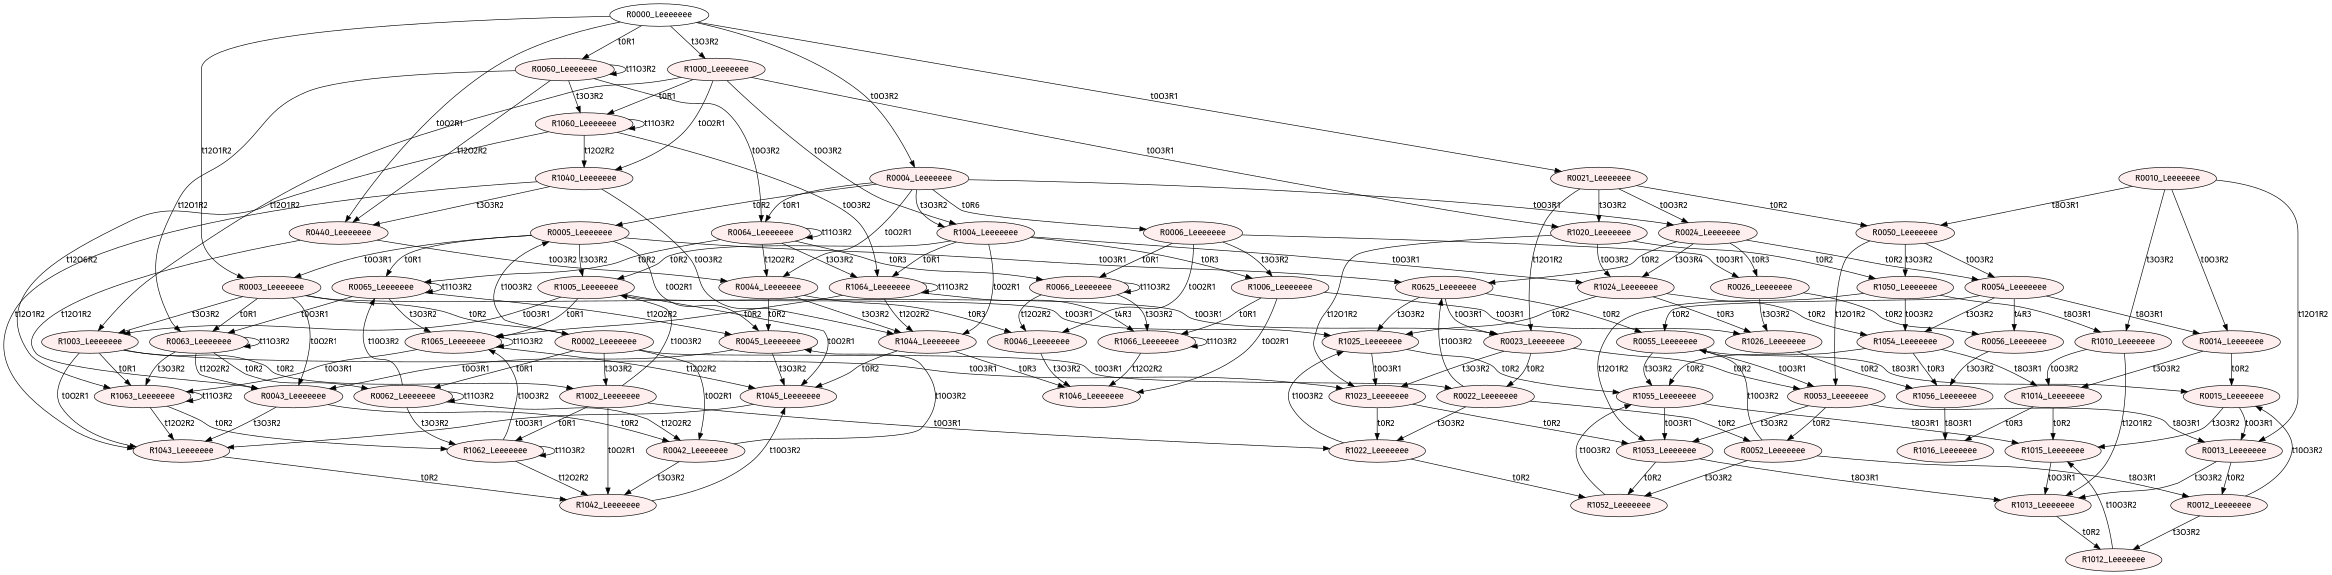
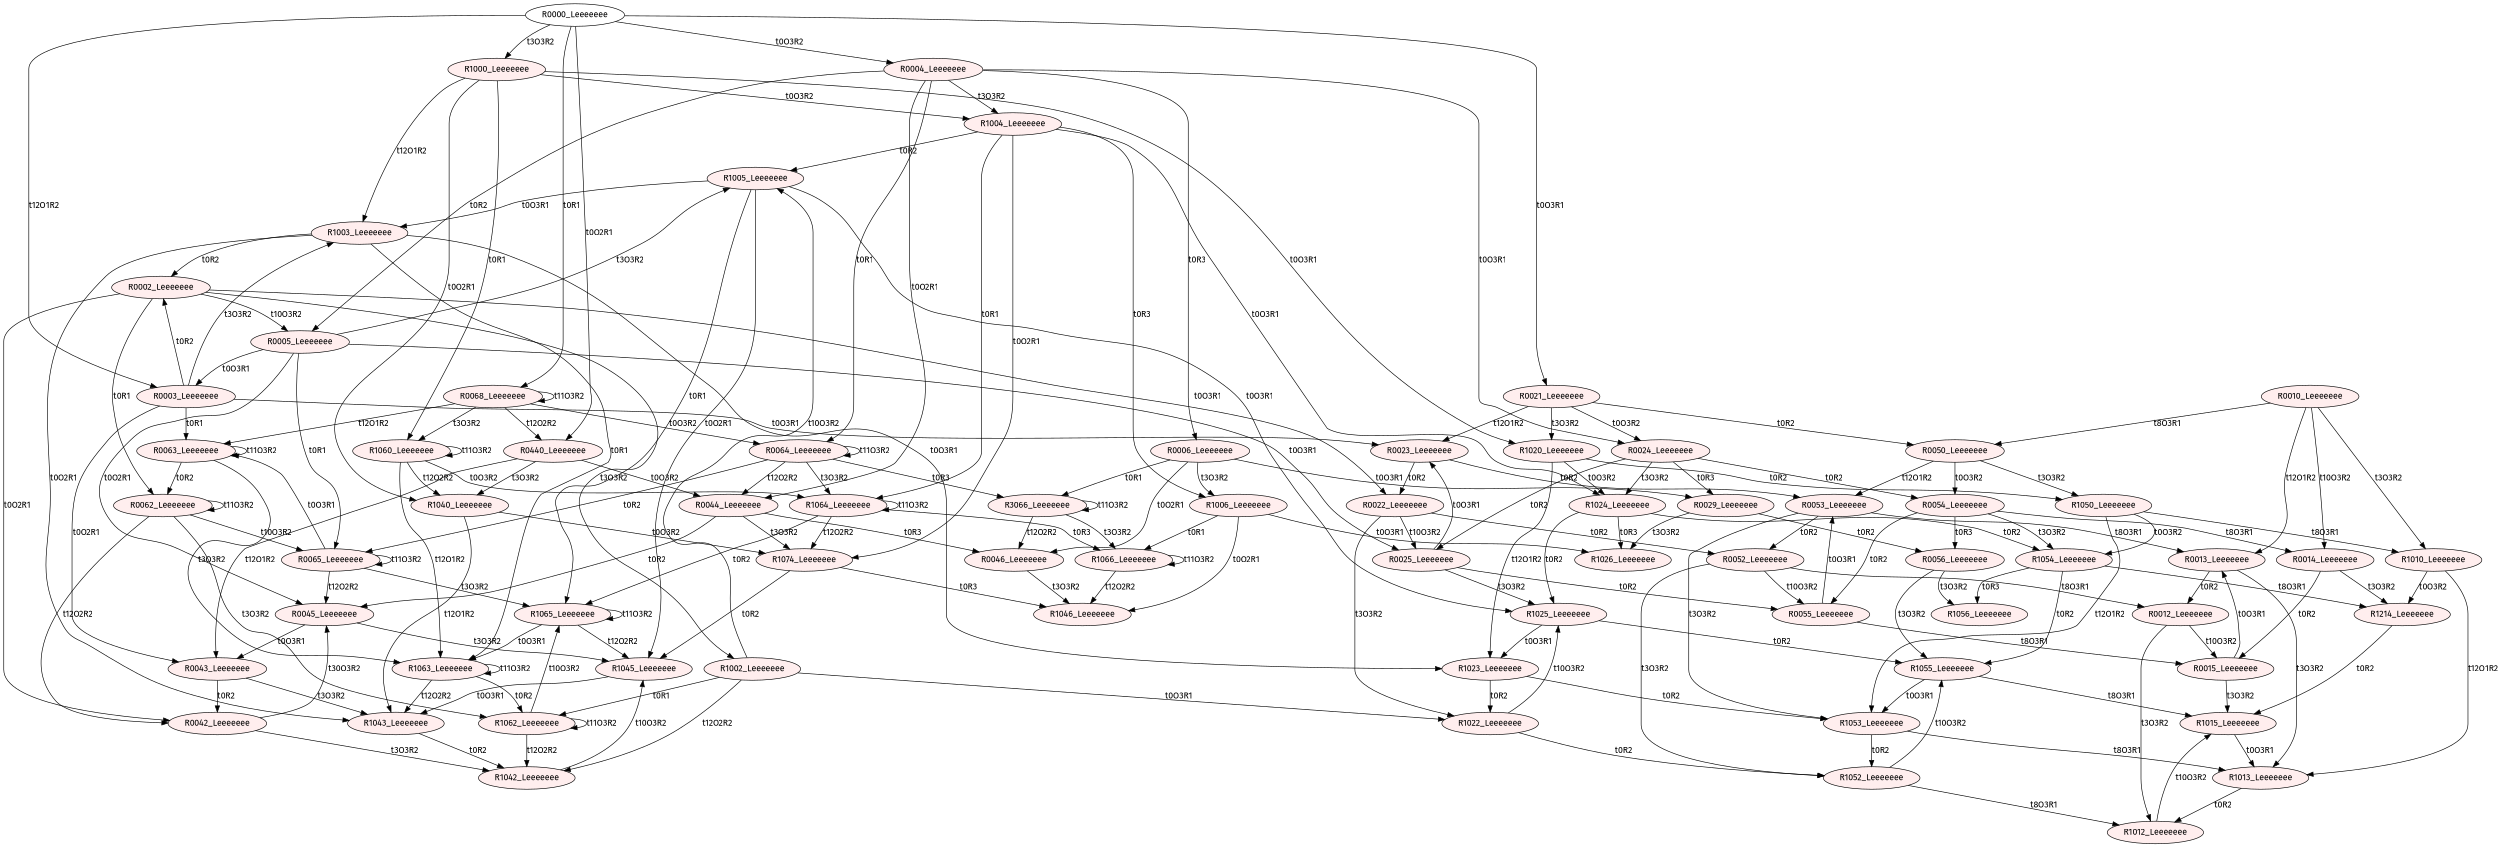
node "R0060_Leeeeeee": label "R0060_Leeeeeee" -> "R0068_Leeeeeee"
edge "R1040_Leeeeeee" -> "R0440_Leeeeeee": reversed
edge "R0004_Leeeeeee" -> "R0006_Leeeeeee": label "t0R6" -> "t0R3"
edge "R1060_Leeeeeee" -> "R1063_Leeeeeee": label "t12O6R2" -> "t12O1R2"
edge "R0024_Leeeeeee" -> "R1024_Leeeeeee": label "t3O3R4" -> "t3O3R2"
edge "R0010_Leeeeeee" -> "R0014_Leeeeeee": label "t0O3R2" -> "t10O3R2"
node "R0066_Leeeeeee": label "R0066_Leeeeeee" -> "R3066_Leeeeeee"
node "R0625_Leeeeeee": label "R0625_Leeeeeee" -> "R0025_Leeeeeee"
node "R0026_Leeeeeee": label "R0026_Leeeeeee" -> "R0029_Leeeeeee"
edge "R1064_Leeeeeee" -> "R1066_Leeeeeee": label "t4R3" -> "t0R3"
edge "R0054_Leeeeeee" -> "R0056_Leeeeeee": label "t4R3" -> "t0R3"
node "R1044_Leeeeeee": label "R1044_Leeeeeee" -> "R1074_Leeeeeee"
edge "R0055_Leeeeeee" -> "R1055_Leeeeeee": now "R0056_Leeeeeee" -> "R1055_Leeeeeee"
edge "R0023_Leeeeeee" -> "R1023_Leeeeeee": removed, label "t3O3R2"
edge "R1026_Leeeeeee" -> "R1056_Leeeeeee": removed, label "t0R2"
edge "R0063_Leeeeeee" -> "R0043_Leeeeeee": removed, label "t12O2R2"
edge "R1003_Leeeeeee" -> "R1002_Leeeeeee": now "R1003_Leeeeeee" -> "R0002_Leeeeeee"
edge "R0042_Leeeeeee" -> "R0045_Leeeeeee": label "t10O3R2" -> "t30O3R2"
node "R1014_Leeeeeee": label "R1014_Leeeeeee" -> "R1214_Leeeeeee"
edge "R1002_Leeeeeee" -> "R1042_Leeeeeee": label "t0O2R1" -> "t12O2R2"
node "R1016_Leeeeeee": removed
edge "R1052_Leeeeeee" -> "R1012_Leeeeeee": added, label "t8O3R1"
